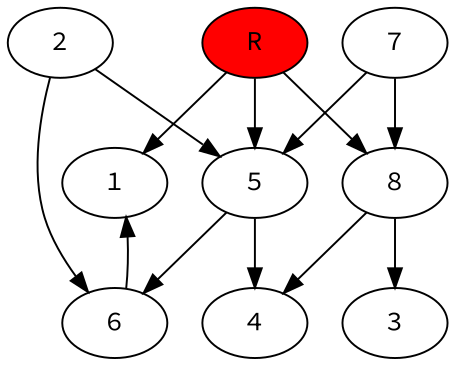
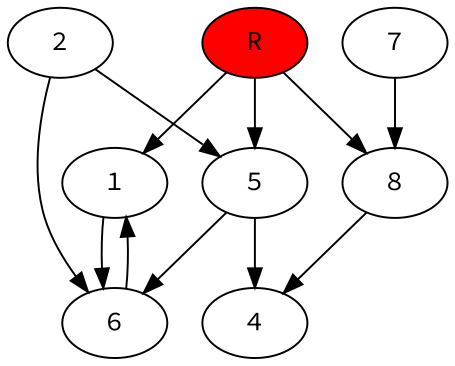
edge "7" -> "5": removed
edge "1" -> "6": added
node "3": removed
